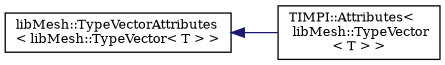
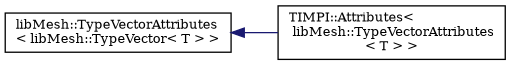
node "TIMPI::Attributes< libMesh::TypeVector < T > >": label "TIMPI::Attributes< libMesh::TypeVector < T > >" -> "TIMPI::Attributes< libMesh::TypeVectorAttributes < T > >"
